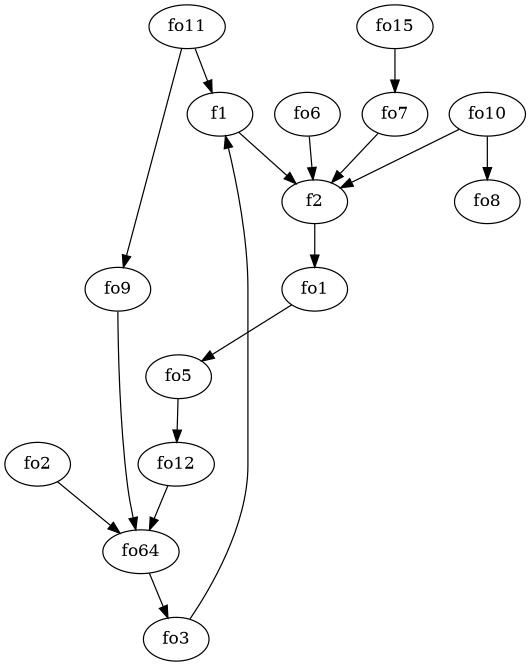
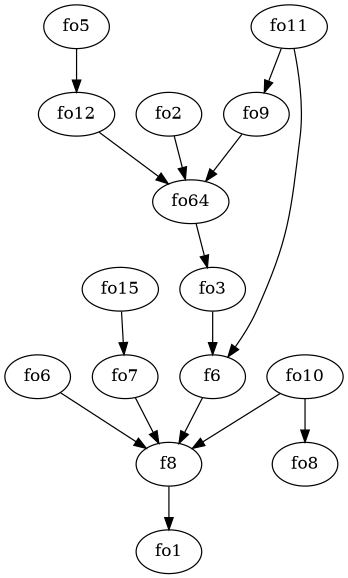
node "f1": label "f1" -> "f6"
node "f2": label "f2" -> "f8"
edge "fo1" -> "fo5": removed
